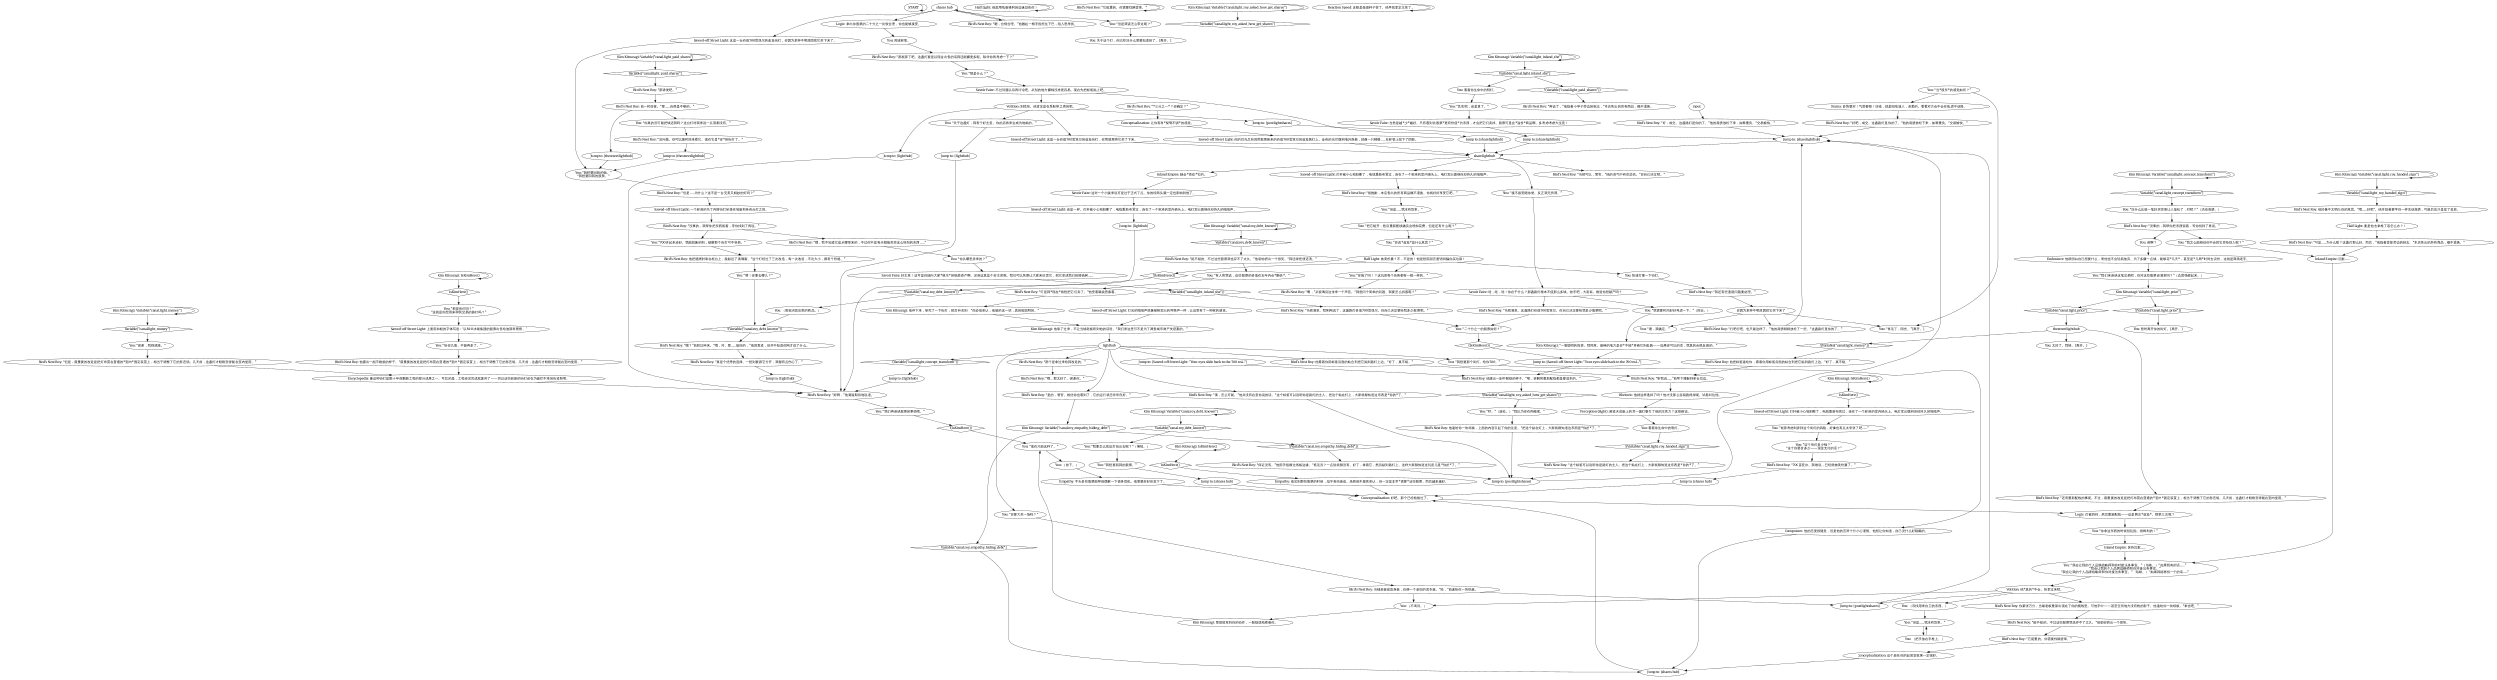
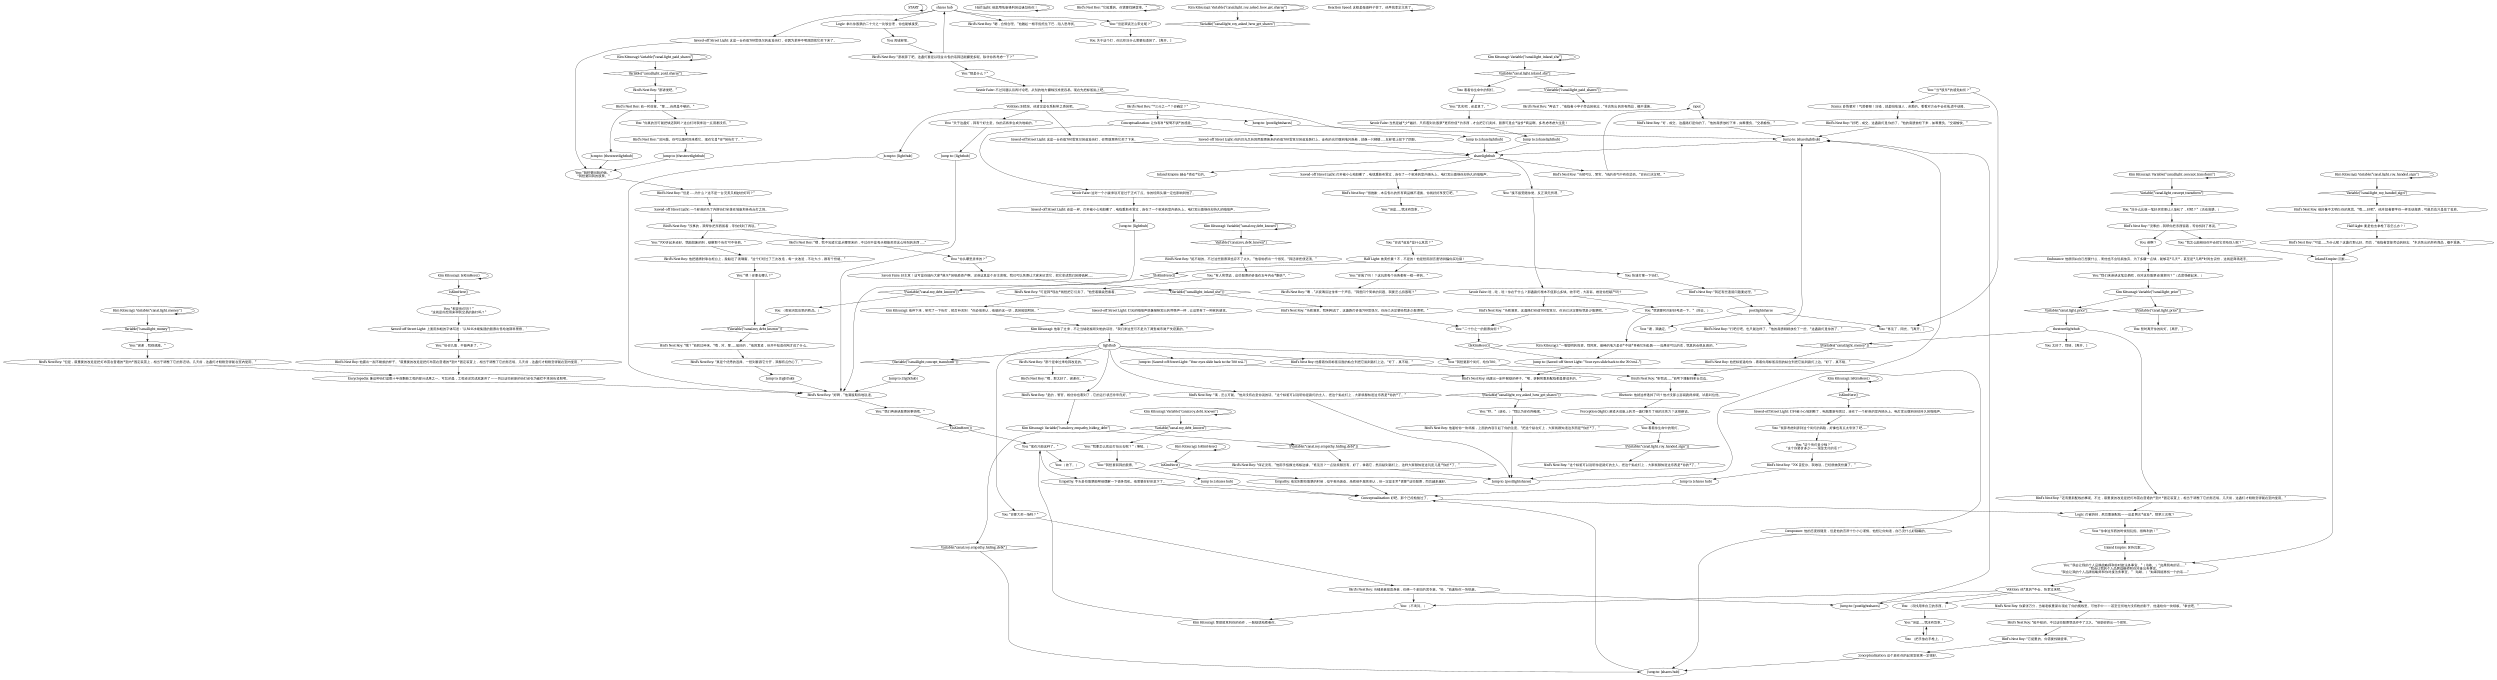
edge "Bird's Nest Roy: “嗯，合情合理。”他翘起一根手指托住下巴，陷入思考状。" -> "shares hub": now "Bird's Nest Roy: “那就算了吧。这盏灯要是以现金出售的话我还能赚更多呢。除非你再考虑一下？”" -> "shares hub"
edge "Bird's Nest Roy: “当然可以，警官。”他的语气中有些悲伤。“你自己决定吧。”" -> "input": added
edge "Inland Empire: 她会*喜欢*它的。" -> "Savoir Faire: 这对一个小贩来说可是过于正式了点。你的经商头脑一定也影响到他了。": now "Conceptualization: 让你有种*桀骜不驯*的感觉。" -> "Savoir Faire: 这对一个小贩来说可是过于正式了点。你的经商头脑一定也影响到他了。"
node "You: “把它锯开，然后重新配线确实会增加花费，但是还有什么呢？”": removed
node "你因为某种不明原因把它买下来了": label "你因为某种不明原因把它买下来了" -> "postlightshares"
edge "You: （收下。）" -> "Empathy: 手头多些股票能帮他缓解一下债务危机。他需要好好休息下了。": now "You: “现在只能这样了。”" -> "Empathy: 手头多些股票能帮他缓解一下债务危机。他需要好好休息下了。"
